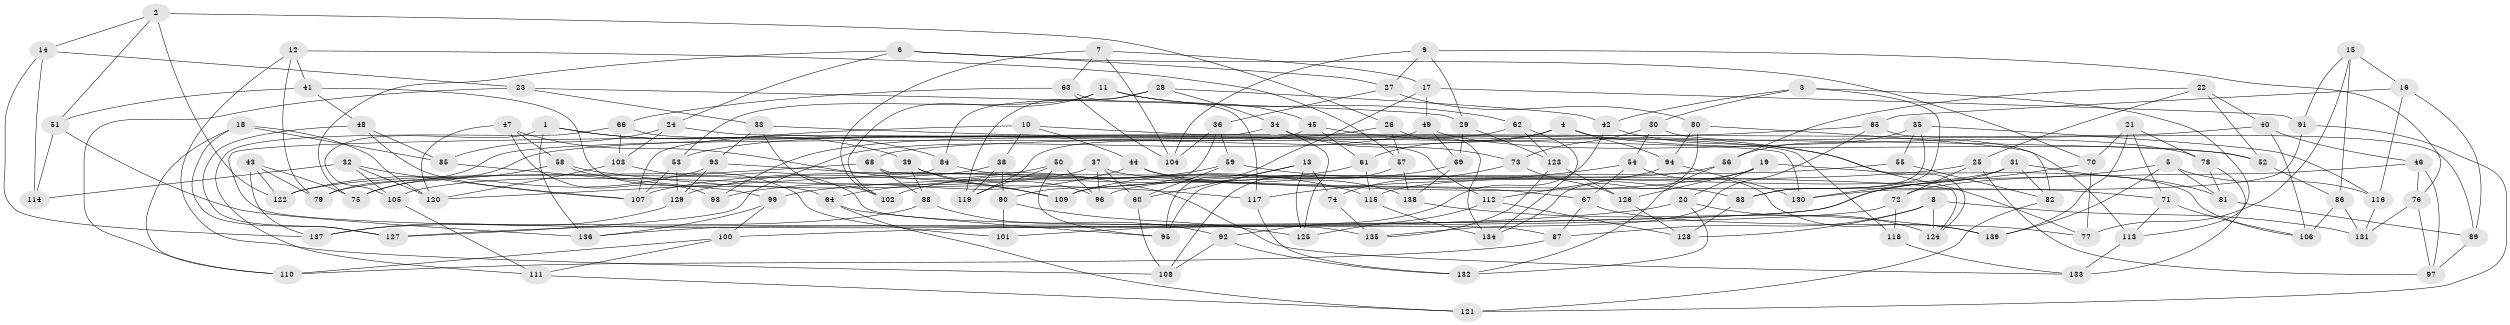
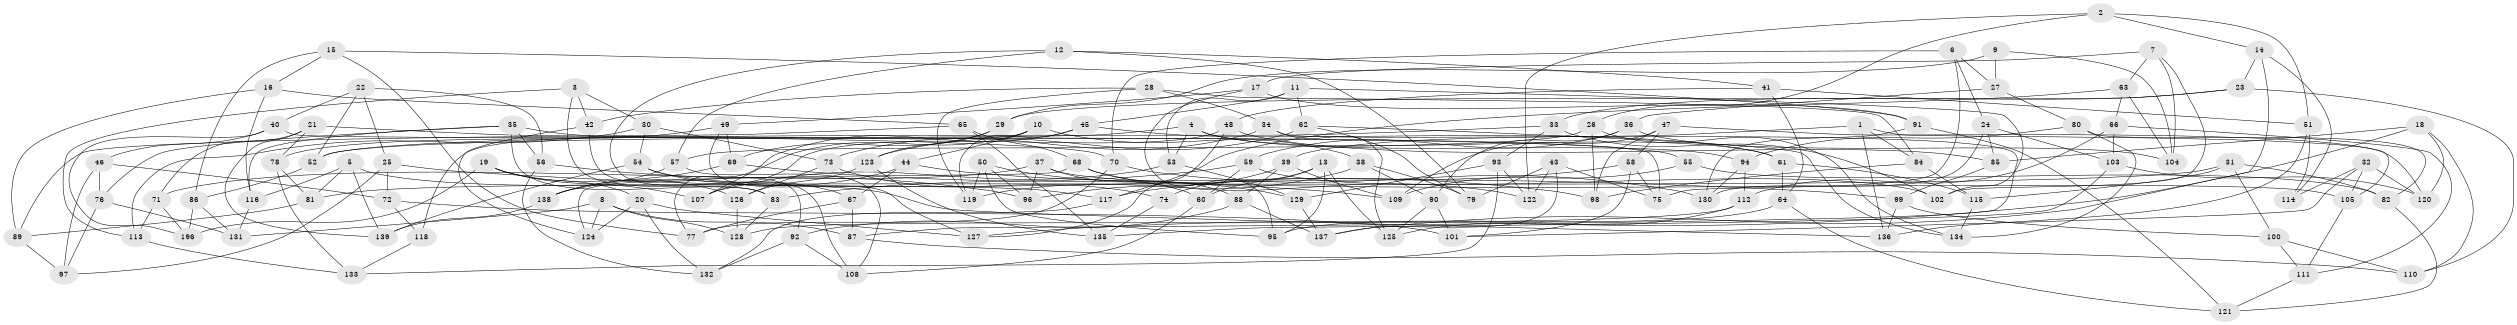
edge "9" -- "76": now "35" -- "76"
edge "32" -- "107": now "32" -- "101"
edge "84" -- "120": now "84" -- "98"
node "106": label "106" -> "196"
